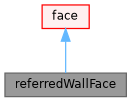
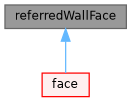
edge "referredWallFace" -> "face": reversed
